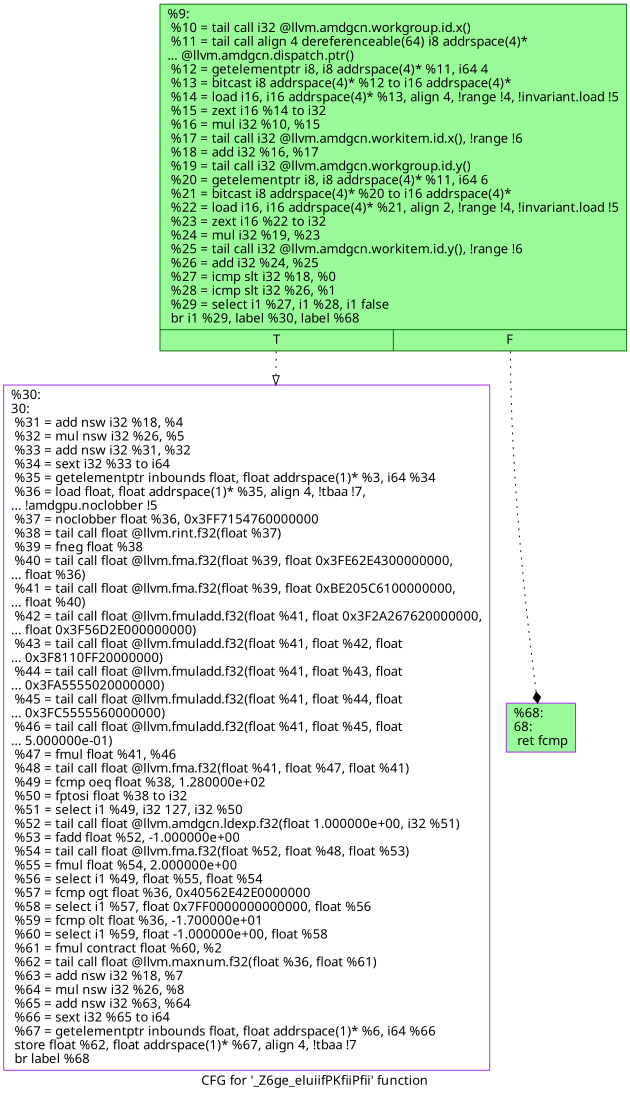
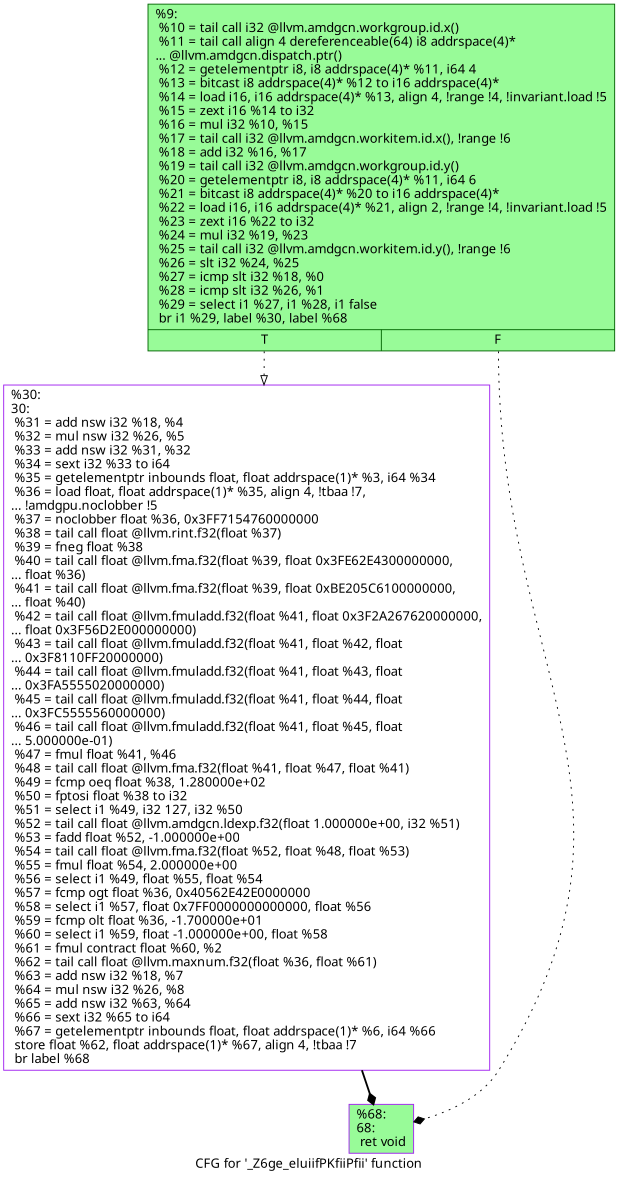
node "%9:": text "%26 = add i32 %24, %25" -> "%26 = slt i32 %24, %25"
node "%68:": text "ret fcmp" -> "ret void"
edge "%30:" -> "%68:": added
